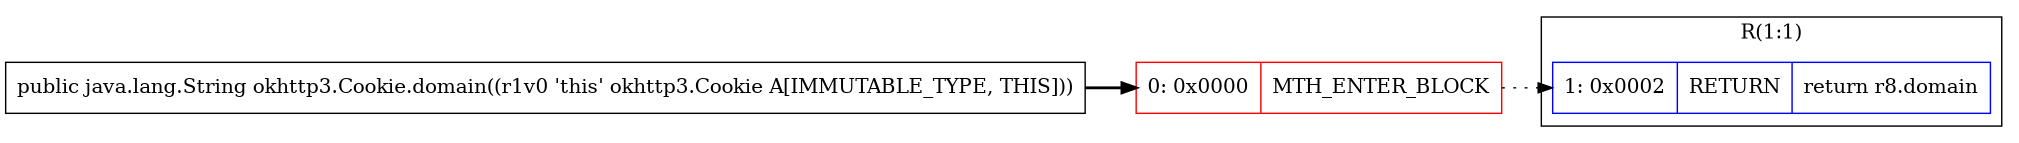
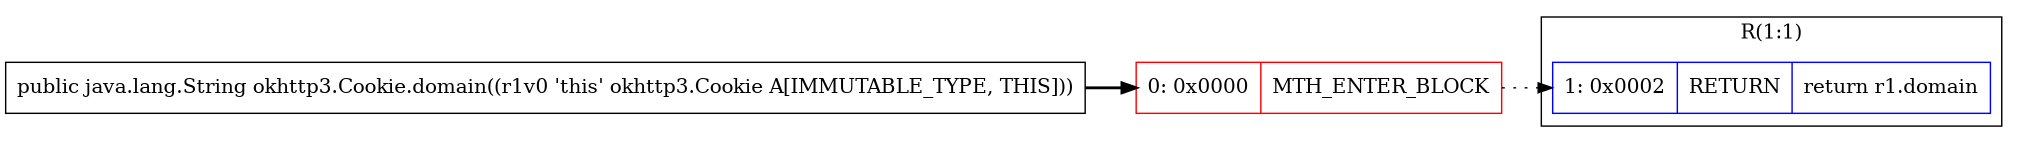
node "1: 0x0002": text "return r8.domain" -> "return r1.domain"
